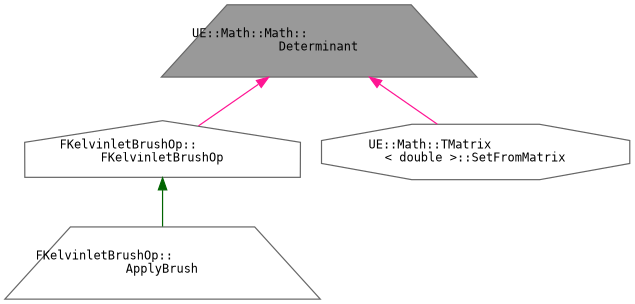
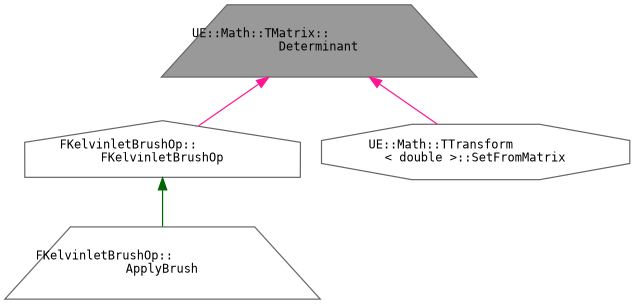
node "UE::Math::Math:: Determinant": label "UE::Math::Math:: Determinant" -> "UE::Math::TMatrix:: Determinant"
node "UE::Math::TMatrix < double >::SetFromMatrix": label "UE::Math::TMatrix < double >::SetFromMatrix" -> "UE::Math::TTransform < double >::SetFromMatrix"
